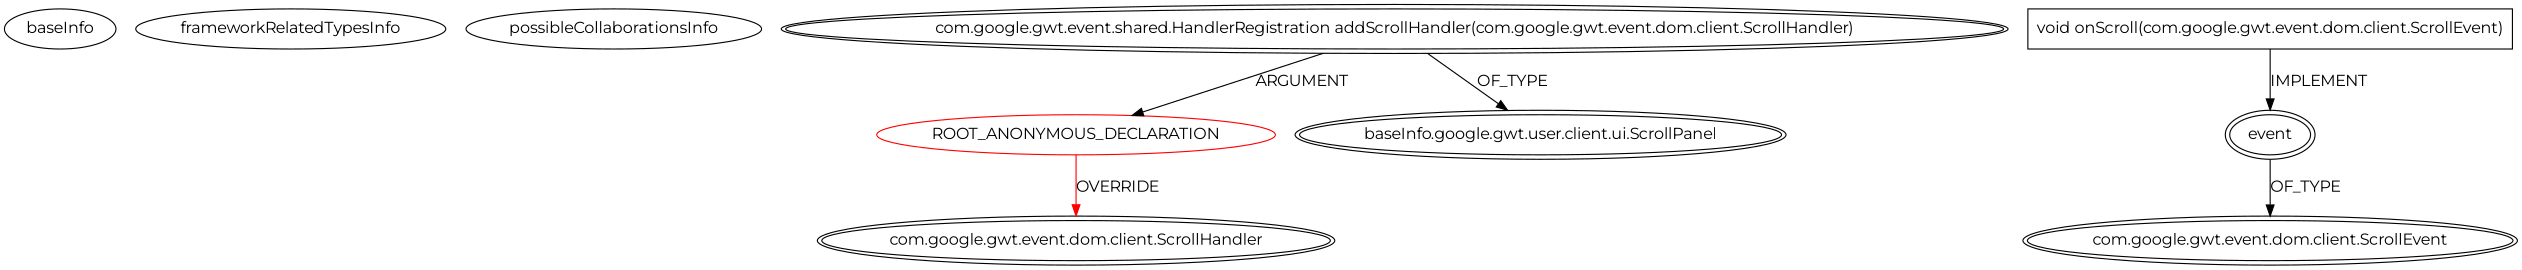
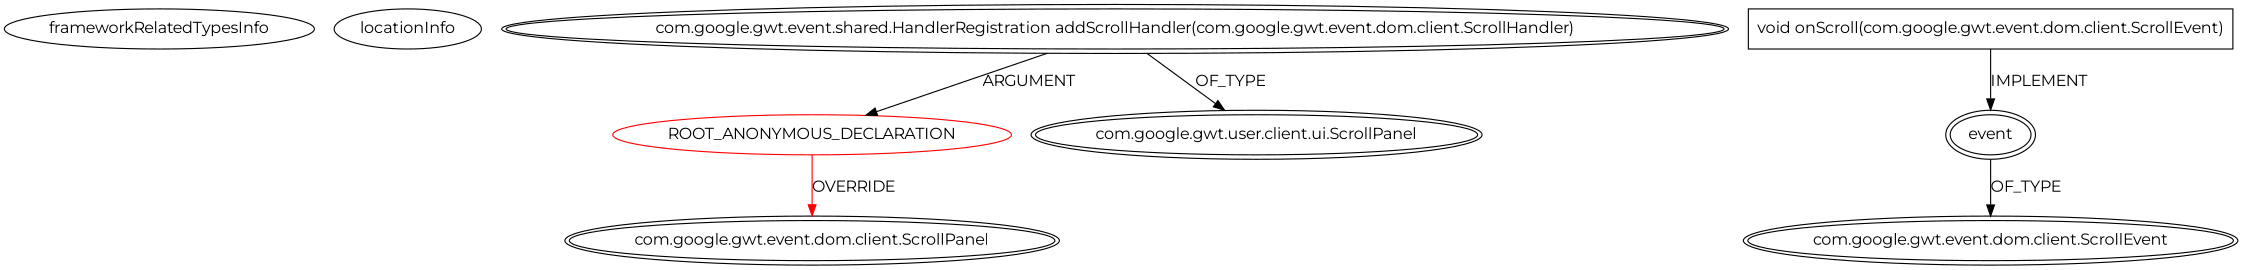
node "baseInfo": removed
node "locationInfo": added
node "possibleCollaborationsInfo": removed
node "baseInfo.google.gwt.user.client.ui.ScrollPanel": label "baseInfo.google.gwt.user.client.ui.ScrollPanel" -> "com.google.gwt.user.client.ui.ScrollPanel"
node "com.google.gwt.event.dom.client.ScrollHandler": label "com.google.gwt.event.dom.client.ScrollHandler" -> "com.google.gwt.event.dom.client.ScrollPanel"
